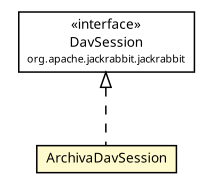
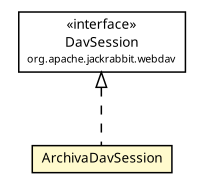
node "DavSession": text "org.apache.jackrabbit.jackrabbit" -> "org.apache.jackrabbit.webdav"
